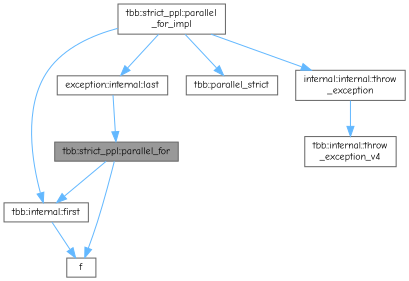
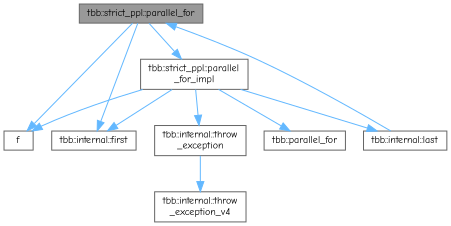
edge "tbb::strict_ppl::parallel_for" -> "tbb::strict_ppl::parallel _for_impl": added
node "exception::internal::last": label "exception::internal::last" -> "tbb::internal::last"
node "tbb::parallel_strict": label "tbb::parallel_strict" -> "tbb::parallel_for"
node "internal::internal::throw _exception": label "internal::internal::throw _exception" -> "tbb::internal::throw _exception"
edge "tbb::internal::first" -> "f": now "tbb::strict_ppl::parallel _for_impl" -> "f"
